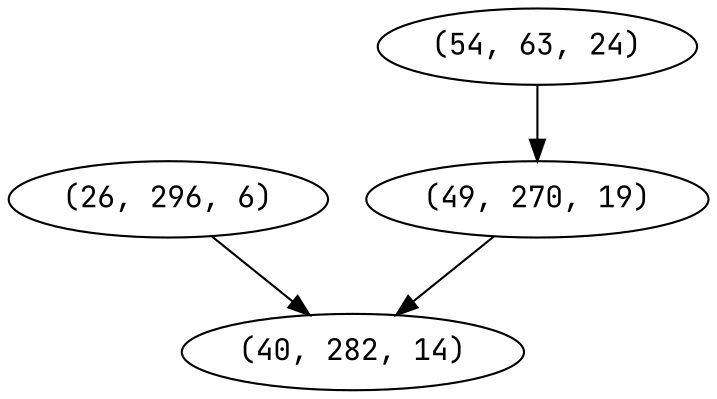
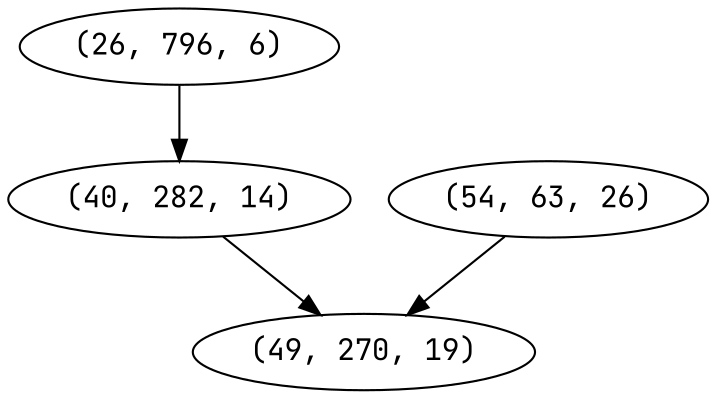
node "(54, 63, 24)": label "(54, 63, 24)" -> "(54, 63, 26)"
node "(26, 296, 6)": label "(26, 296, 6)" -> "(26, 796, 6)"
edge "(49, 270, 19)" -> "(40, 282, 14)": reversed
